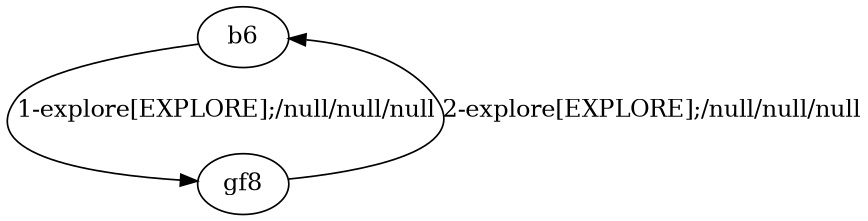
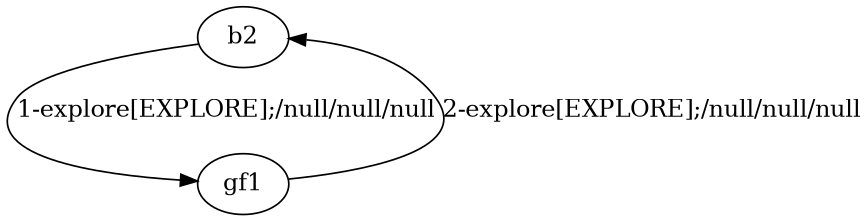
node "b6": label "b6" -> "b2"
node "gf8": label "gf8" -> "gf1"
